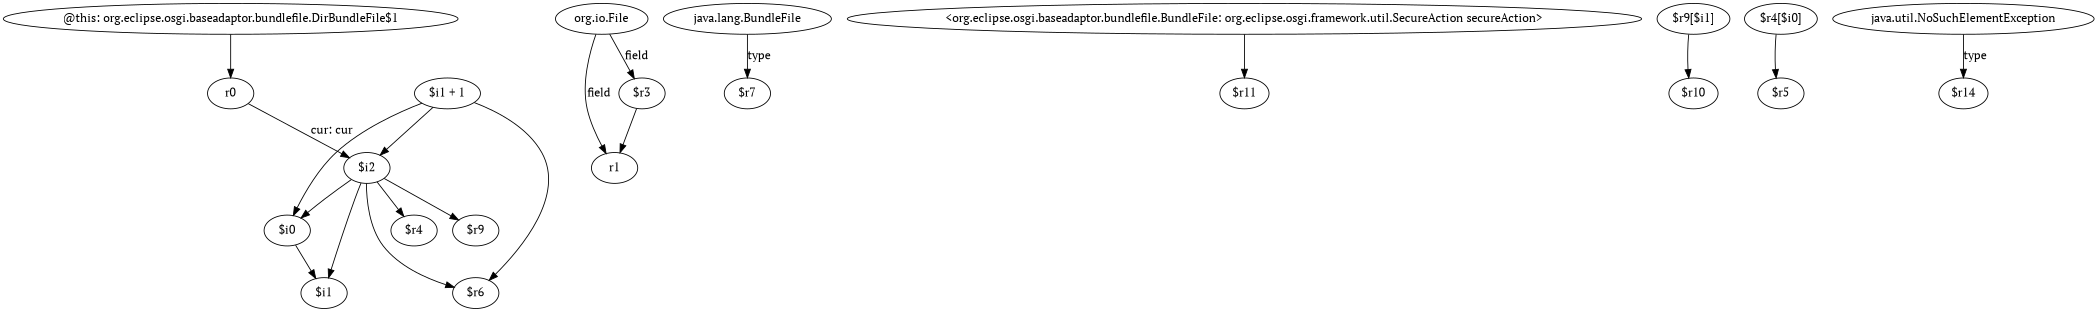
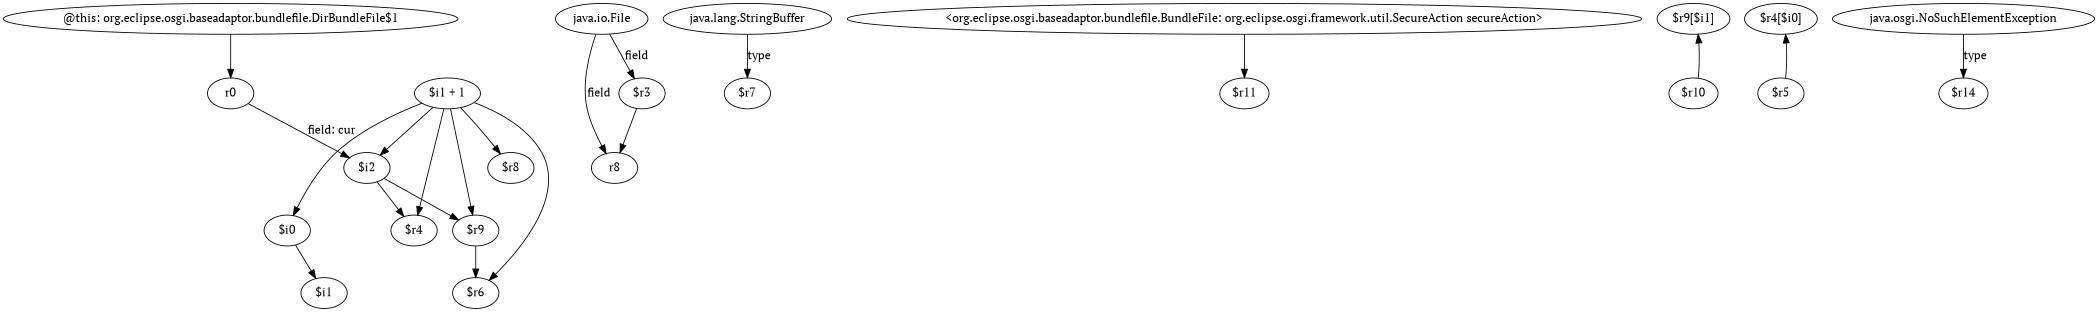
node "org.io.File": label "org.io.File" -> "java.io.File"
node "java.lang.BundleFile": label "java.lang.BundleFile" -> "java.lang.StringBuffer"
node "java.util.NoSuchElementException": label "java.util.NoSuchElementException" -> "java.osgi.NoSuchElementException"
edge "$r9[$i1]" -> "$r10": reversed
edge "$r4[$i0]" -> "$r5": reversed
edge "r0" -> "$i2": label "cur: cur" -> "field: cur"
edge "$i1 + 1" -> "$r4": added
edge "$i1 + 1" -> "$r9": added
node "$r8": added
node "r1": label "r1" -> "r8"
edge "$i2" -> "$i0": removed
edge "$i2" -> "$i1": removed
edge "$i2" -> "$r6": now "$r9" -> "$r6"
